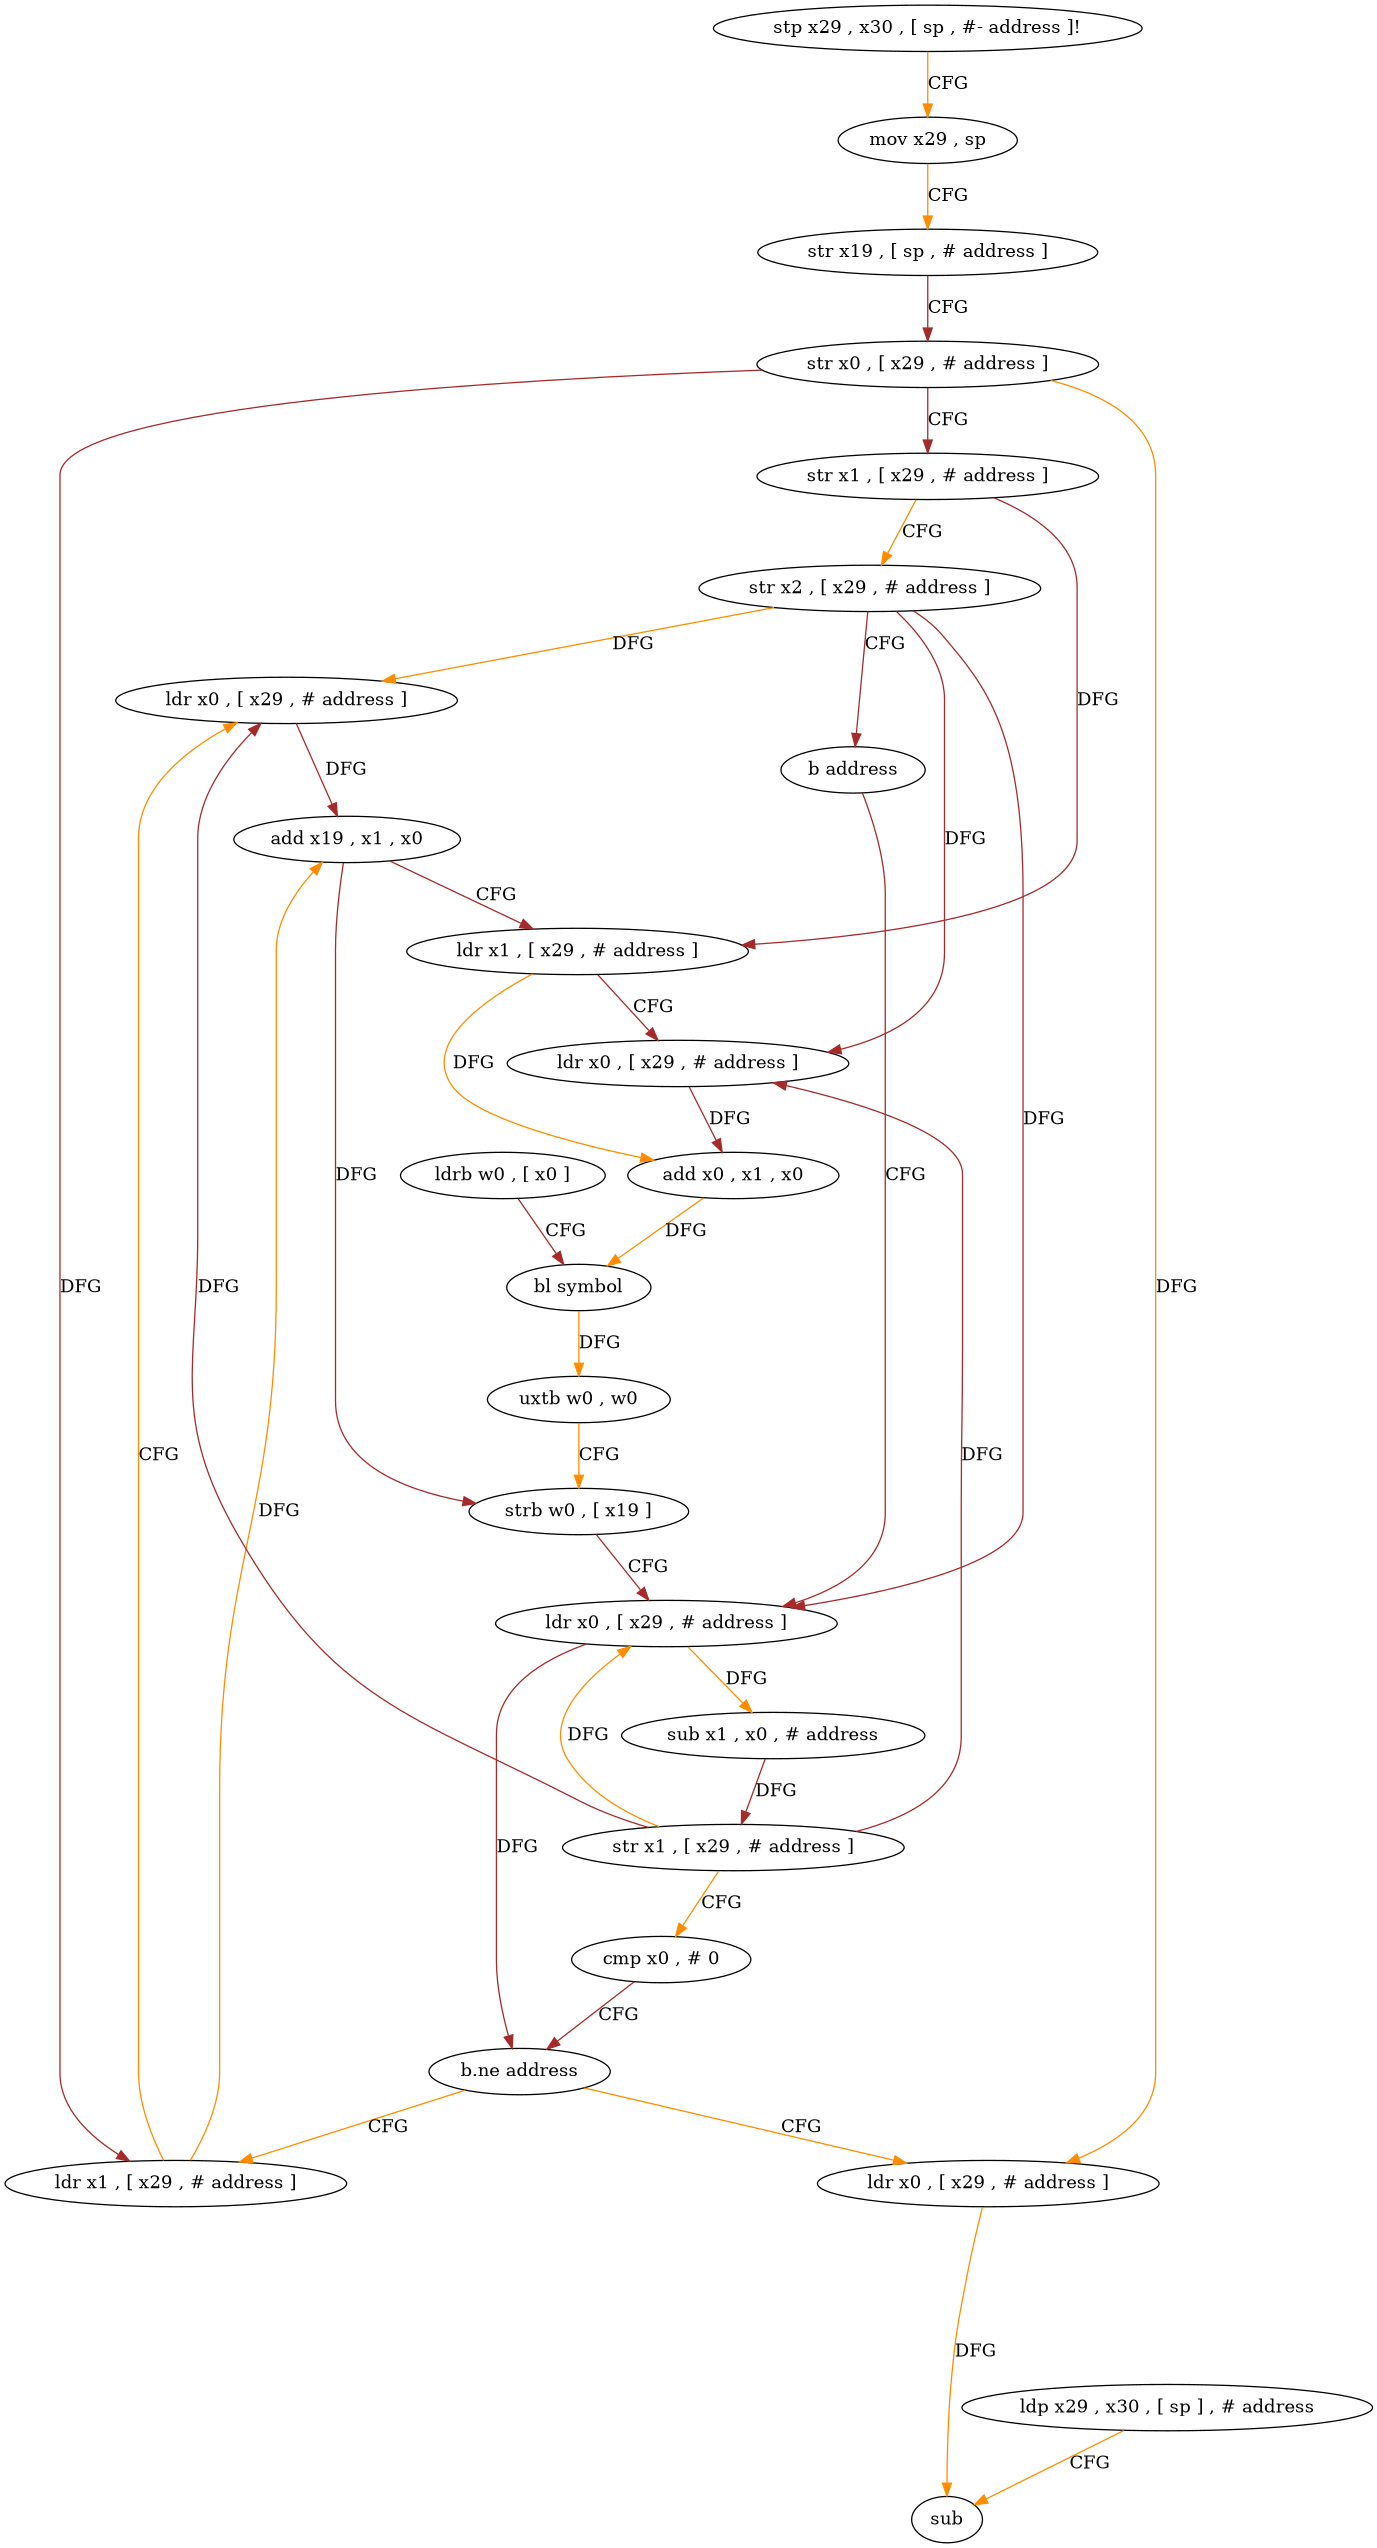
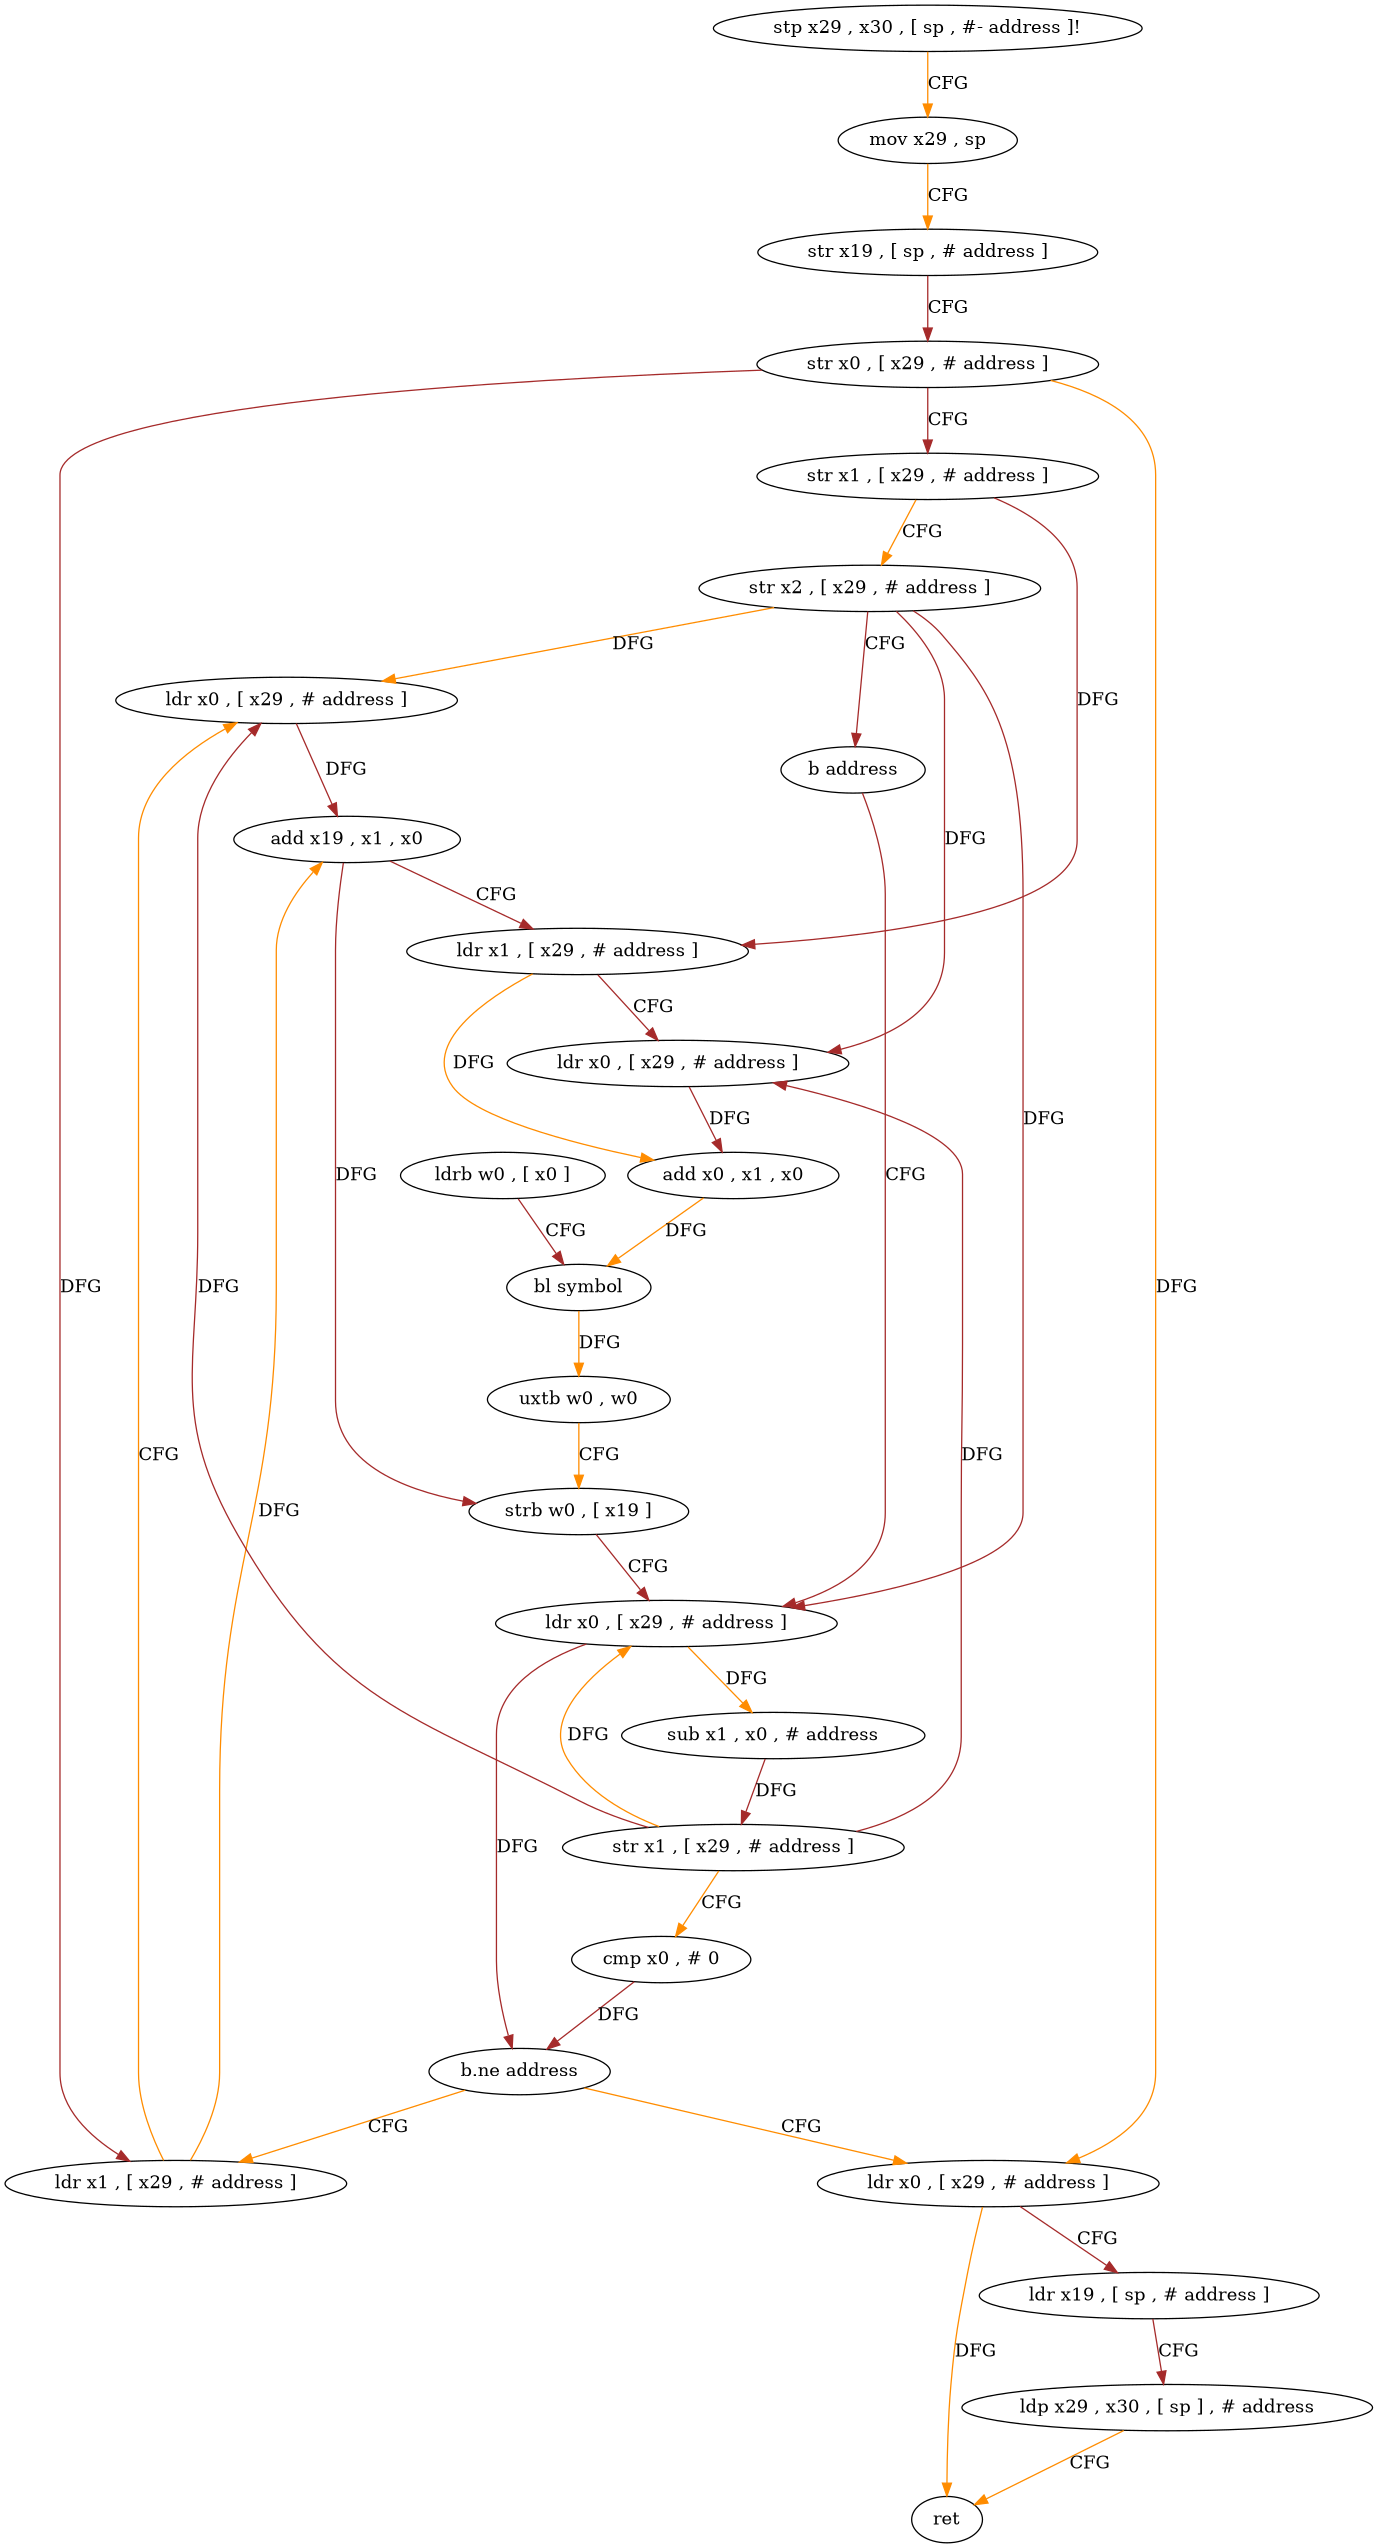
edge "cmp x0 , # 0" -> "b.ne address": label "CFG" -> "DFG"
node "ldr x19 , [ sp , # address ]": added
node "sub": label "sub" -> "ret"
